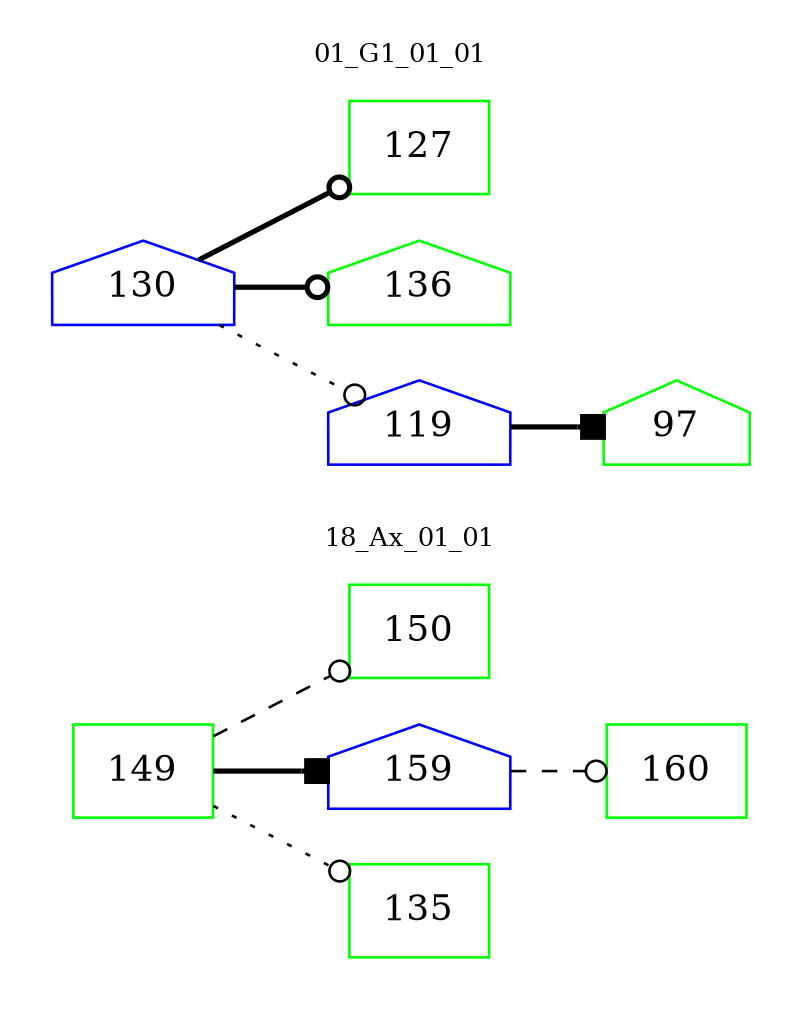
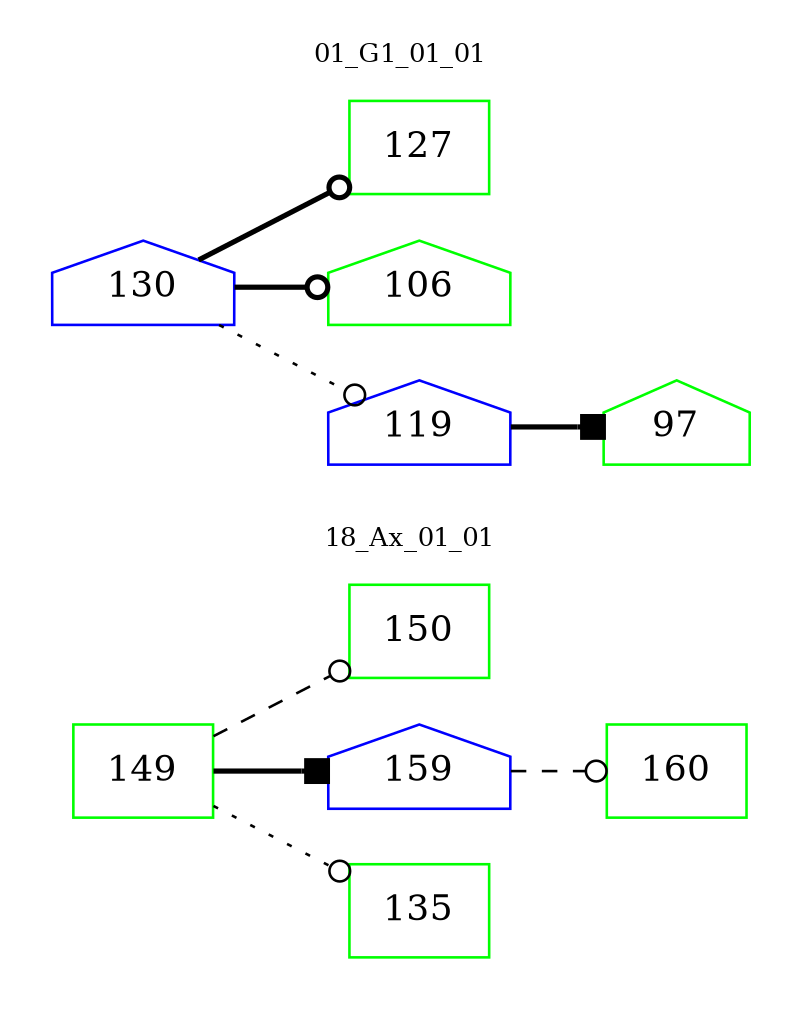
node "136": label "136" -> "106"
